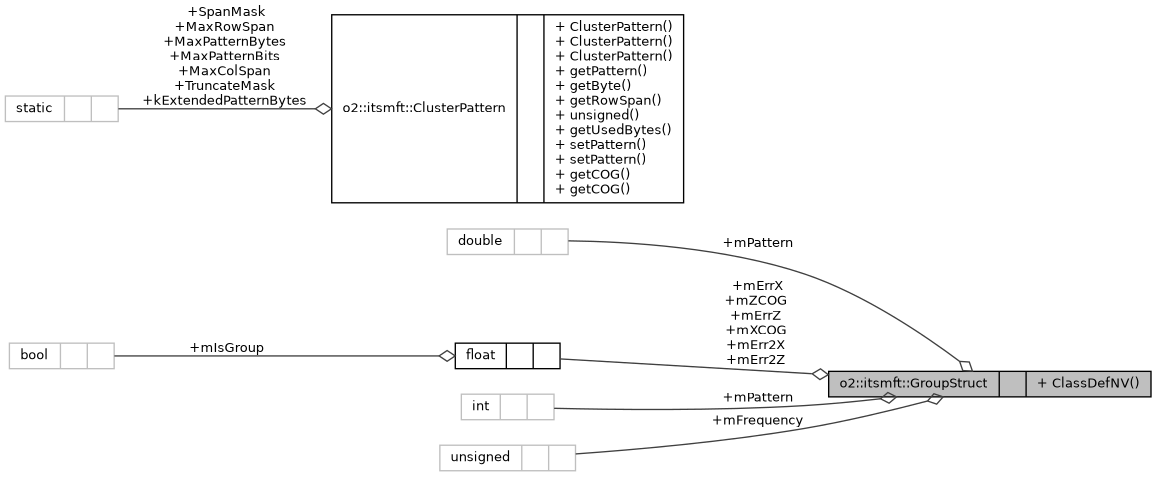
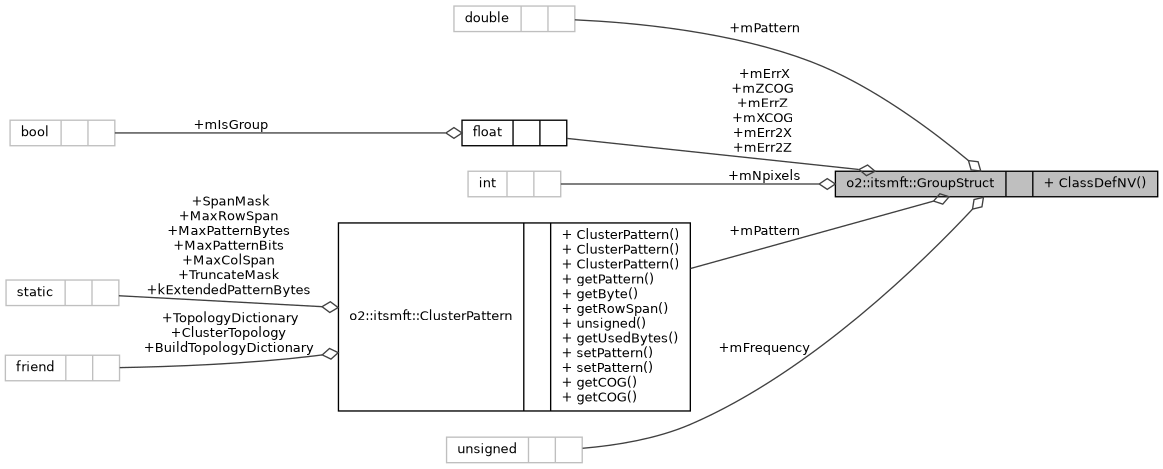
edge "o2::itsmft::ClusterPattern" -> "o2::itsmft::GroupStruct": added, label "+mPattern"
node "friend": added
edge "int" -> "o2::itsmft::GroupStruct": label " +mPattern" -> " +mNpixels"
